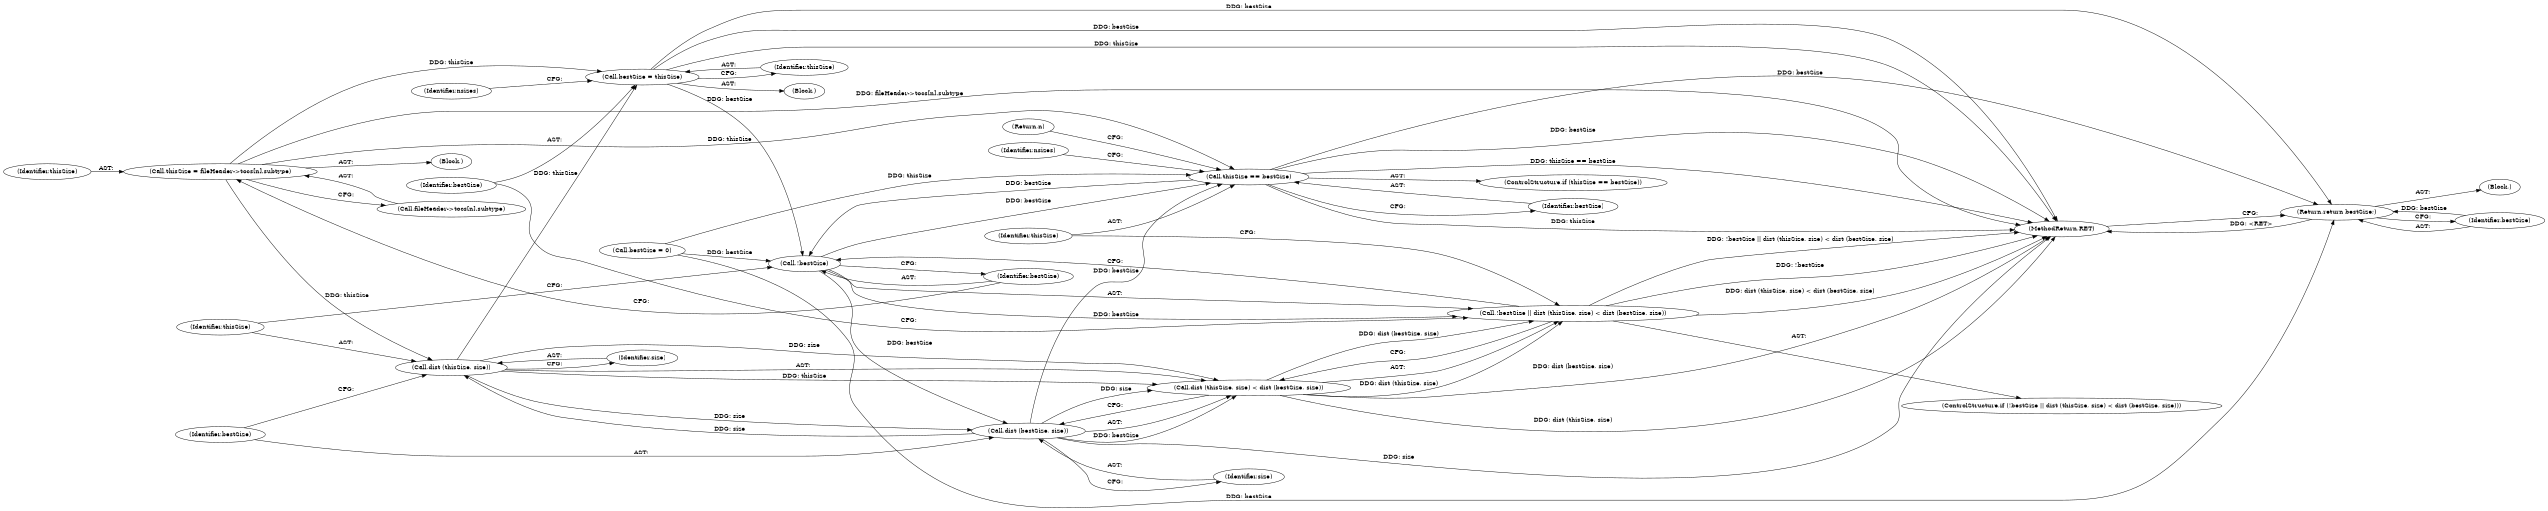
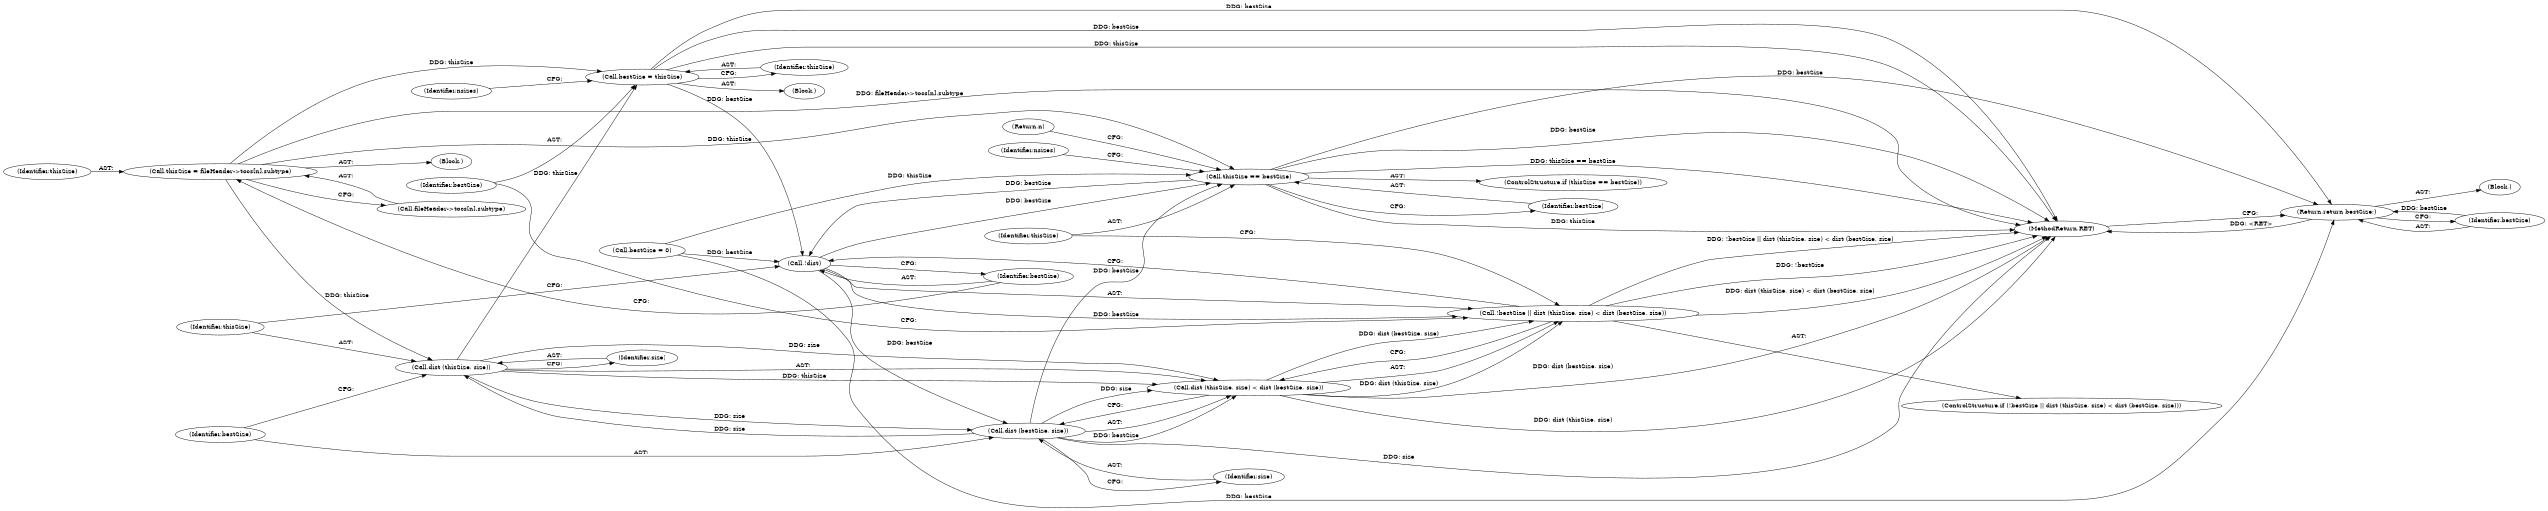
node "(Call,!bestSize)": label "(Call,!bestSize)" -> "(Call,!dist)"
